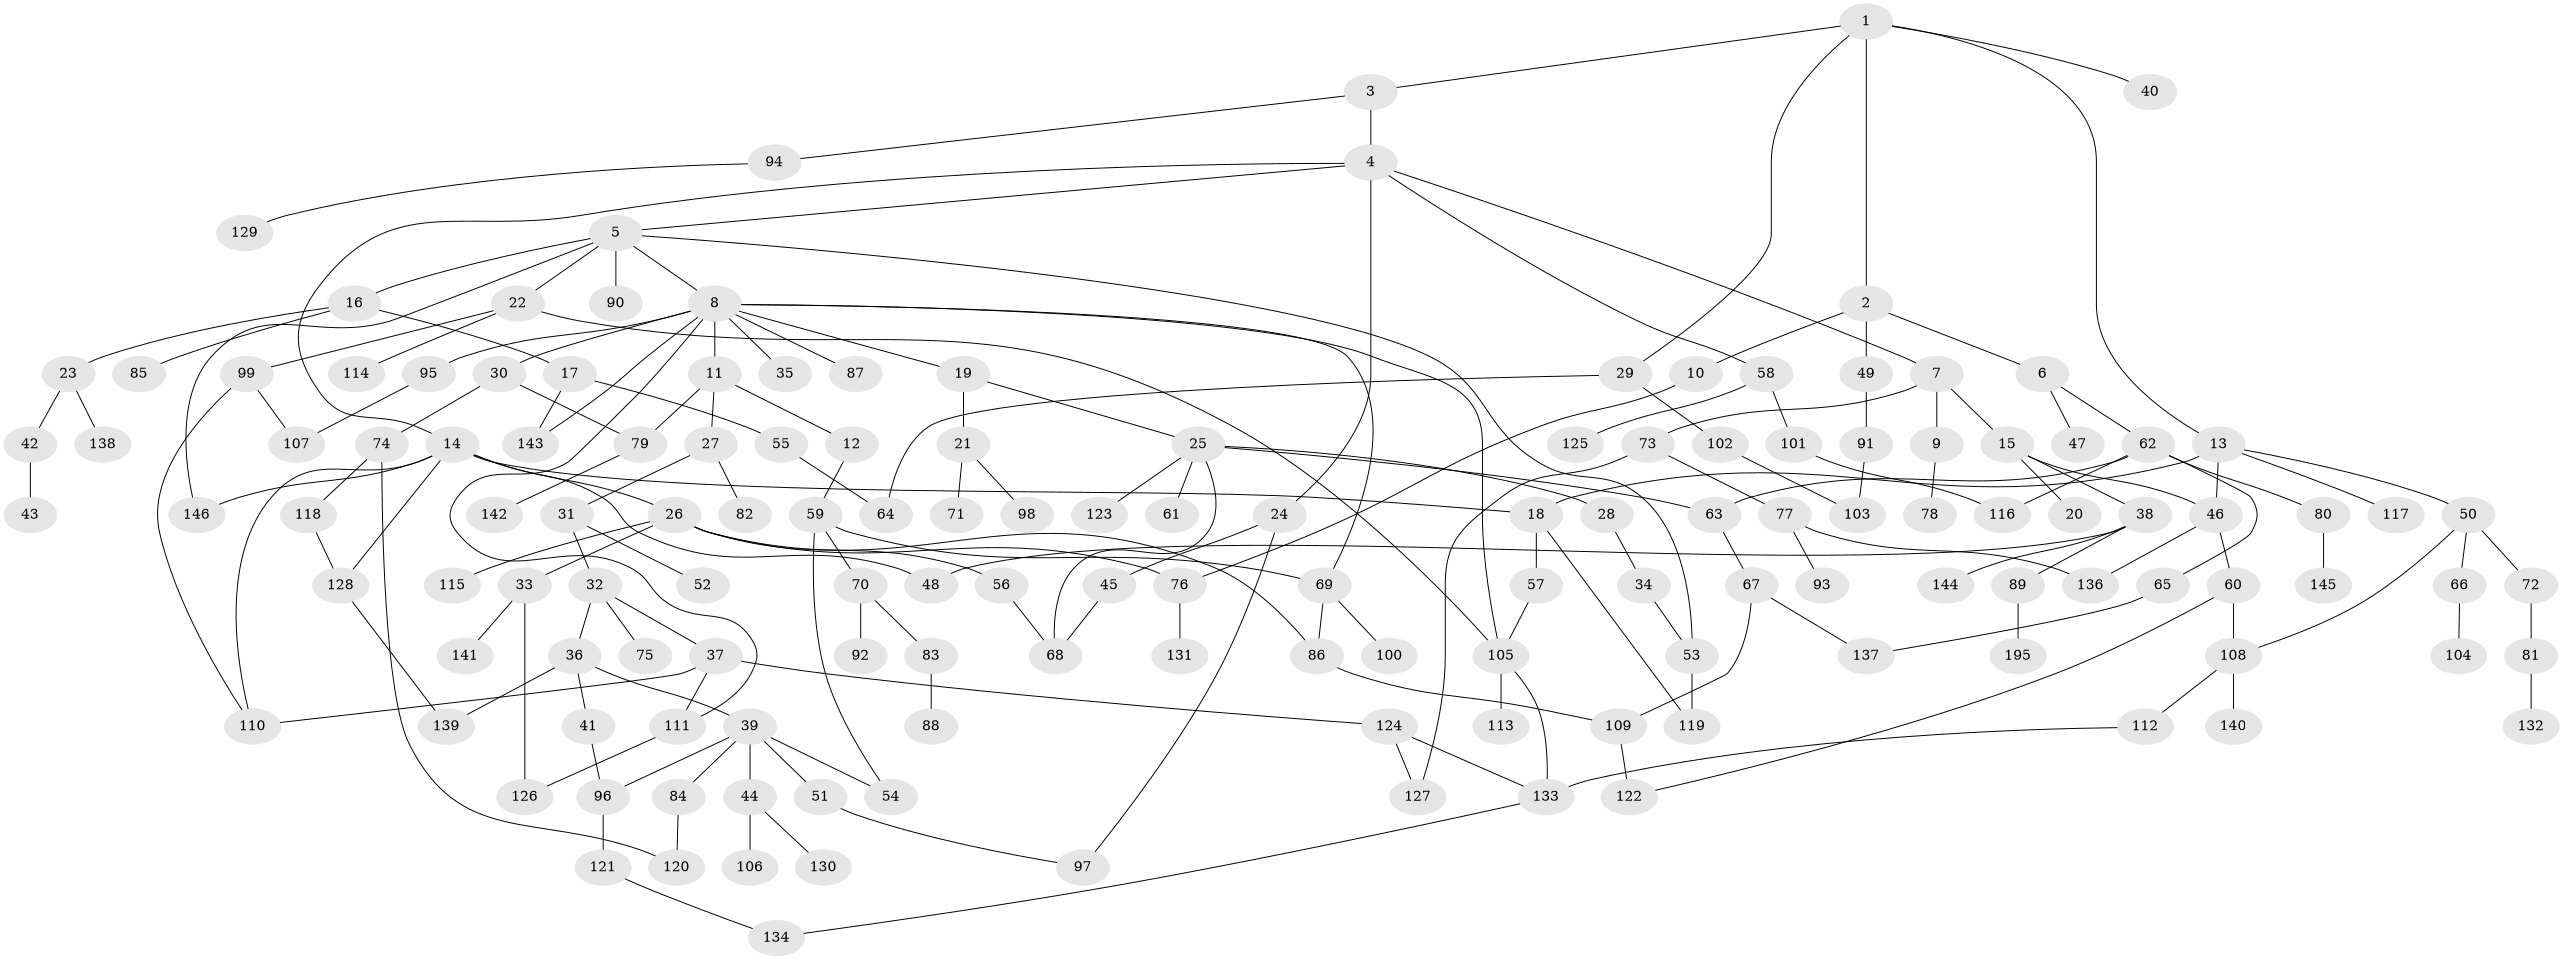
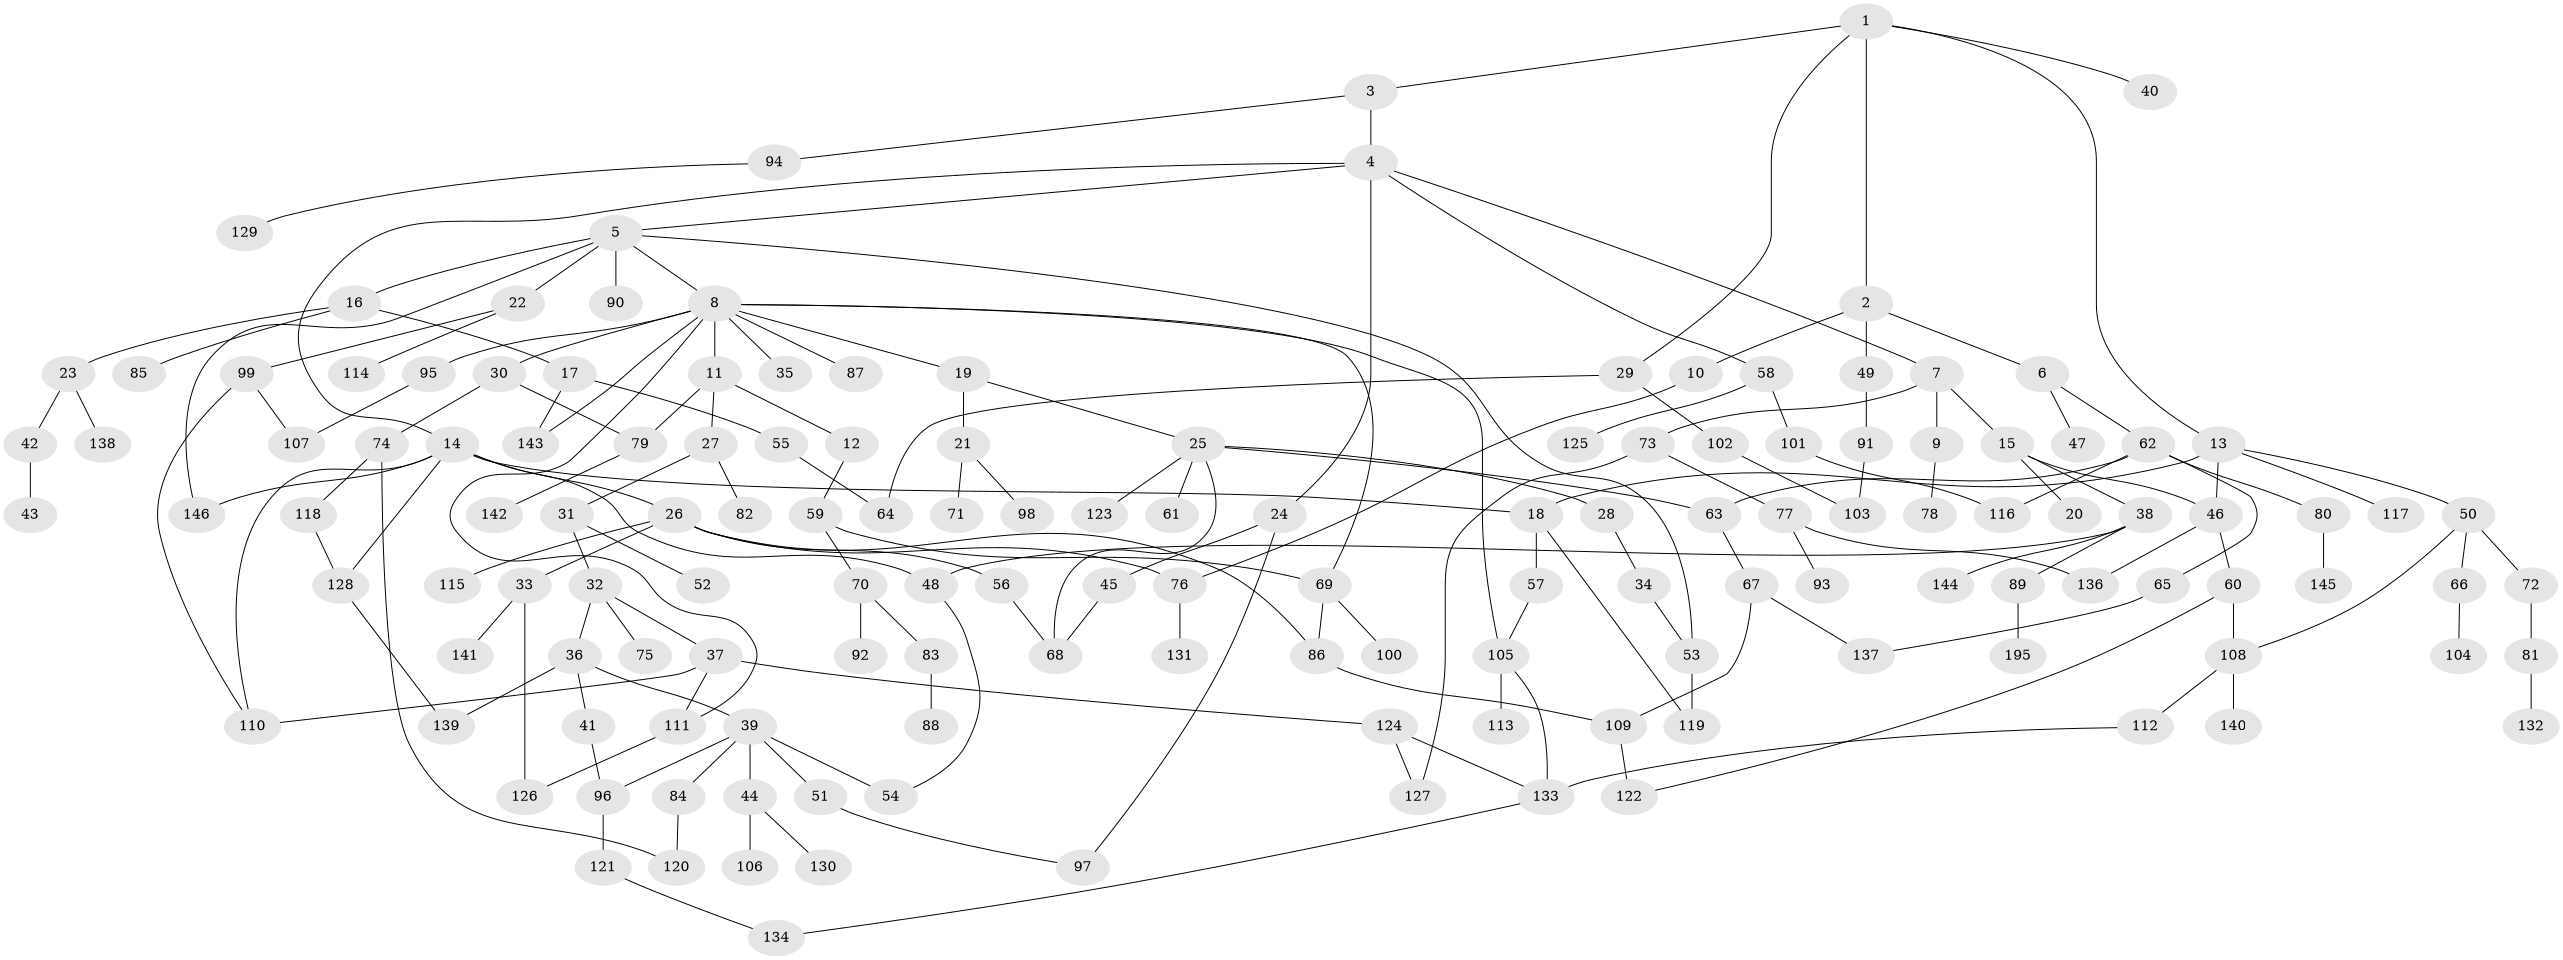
edge "22" -- "105": removed
edge "59" -- "54": now "48" -- "54"
